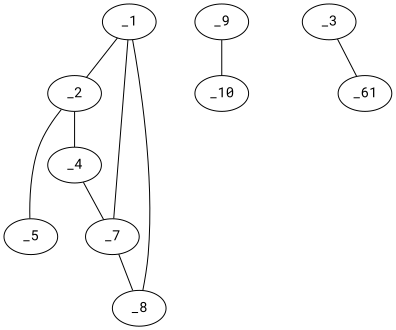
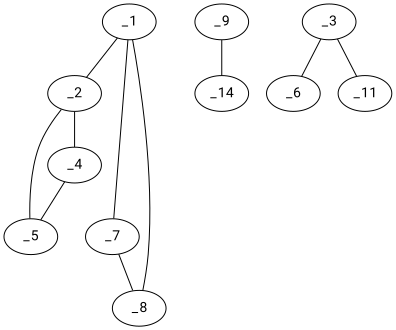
node "_10": label "_10" -> "_14"
node "_6": added
node "_61": label "_61" -> "_11"
edge "_4" -- "_7": now "_4" -- "_5"
